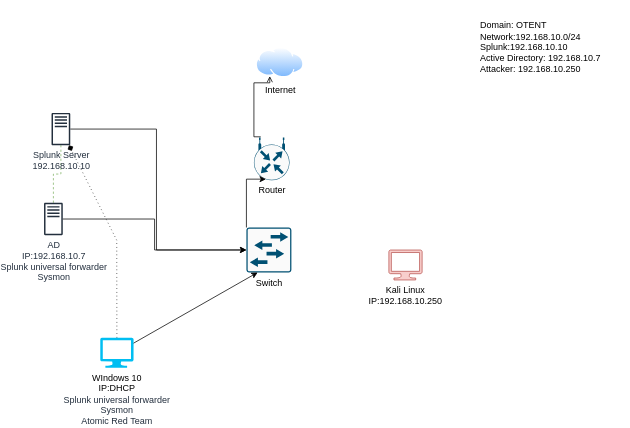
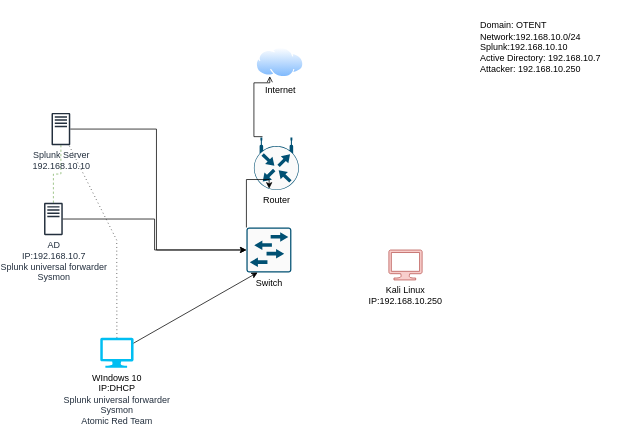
edge "WIndows 10 IP:DHCP Splunk universal forwarder Sysmon Atomic Red Team" -> "Splunk Server 192.168.10.10": arrowhead diamond -> none
node "Router": size 36x43 -> 45x53
